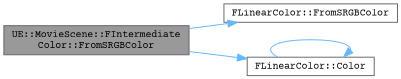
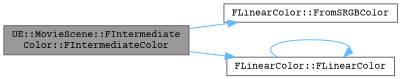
node "UE::MovieScene::FIntermediate Color::FromSRGBColor": label "UE::MovieScene::FIntermediate Color::FromSRGBColor" -> "UE::MovieScene::FIntermediate Color::FIntermediateColor"
node "FLinearColor::Color": label "FLinearColor::Color" -> "FLinearColor::FLinearColor"
